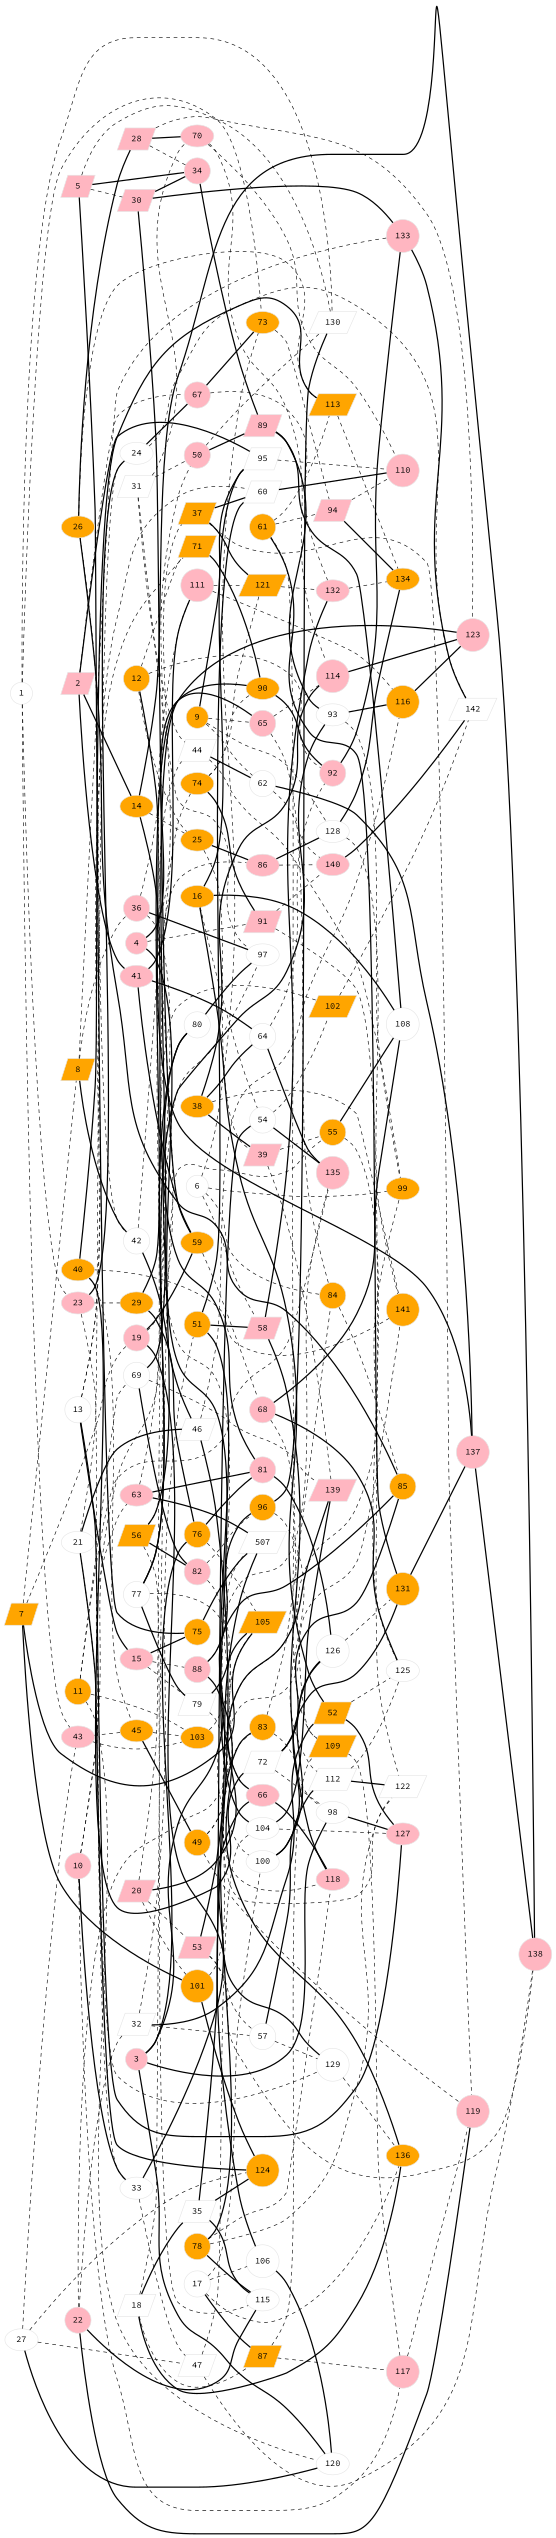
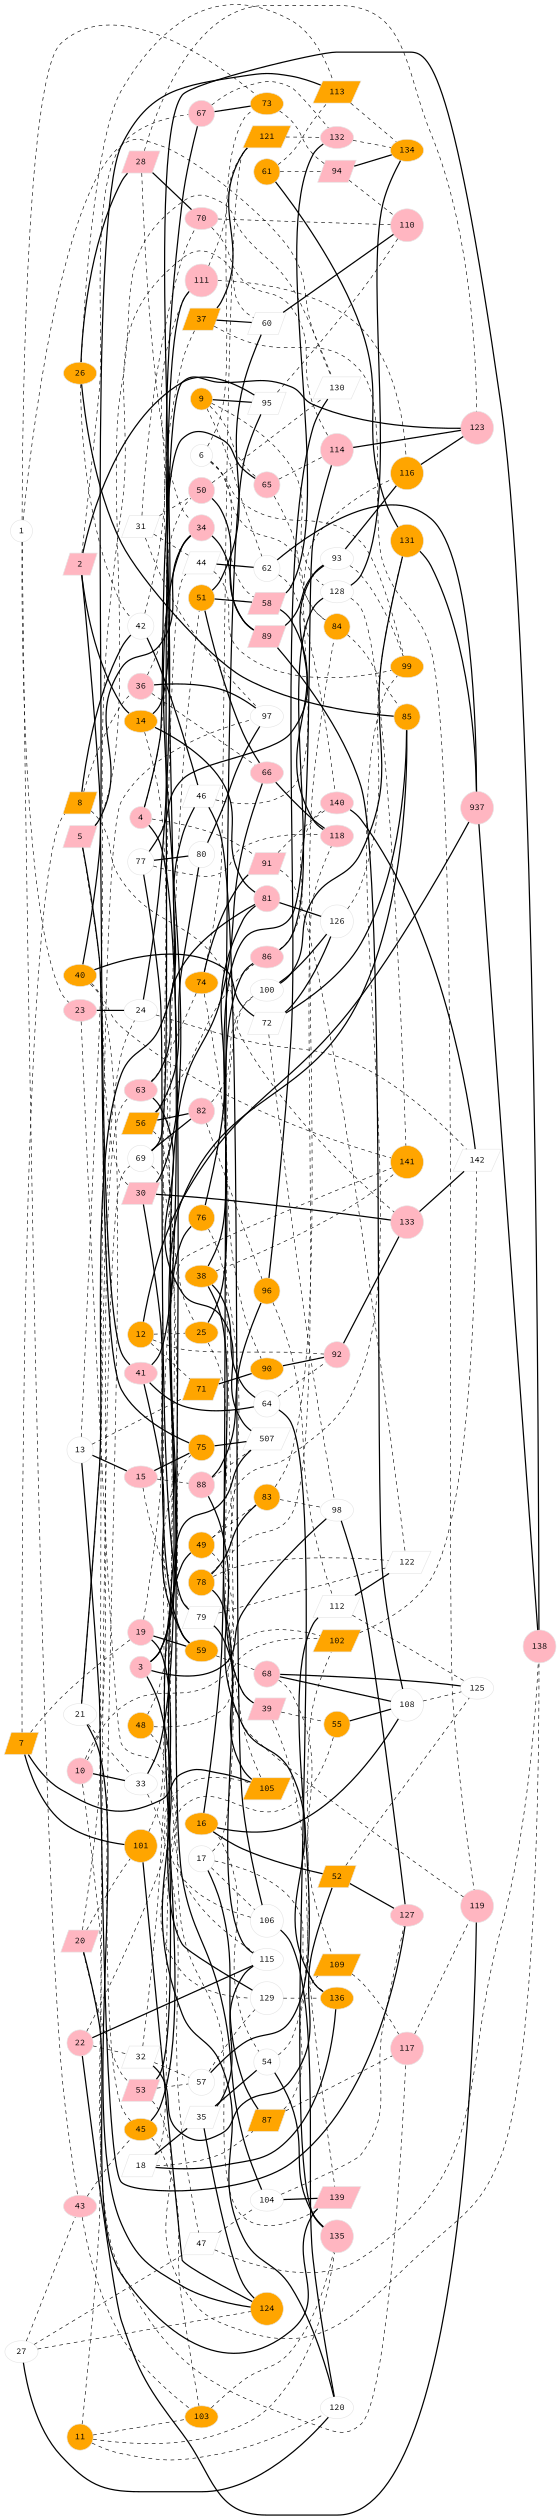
edge "61" -- "109": removed
node "29": removed
edge "55" -- "125": now "108" -- "125"
node "137": label "137" -> "937"
node "48": added
